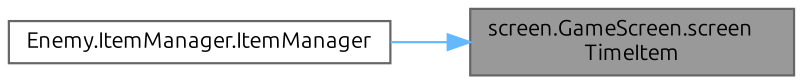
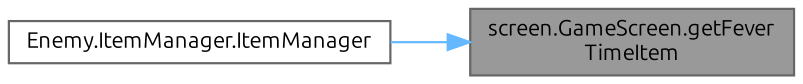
node "screen.GameScreen.screen TimeItem": label "screen.GameScreen.screen TimeItem" -> "screen.GameScreen.getFever TimeItem"
